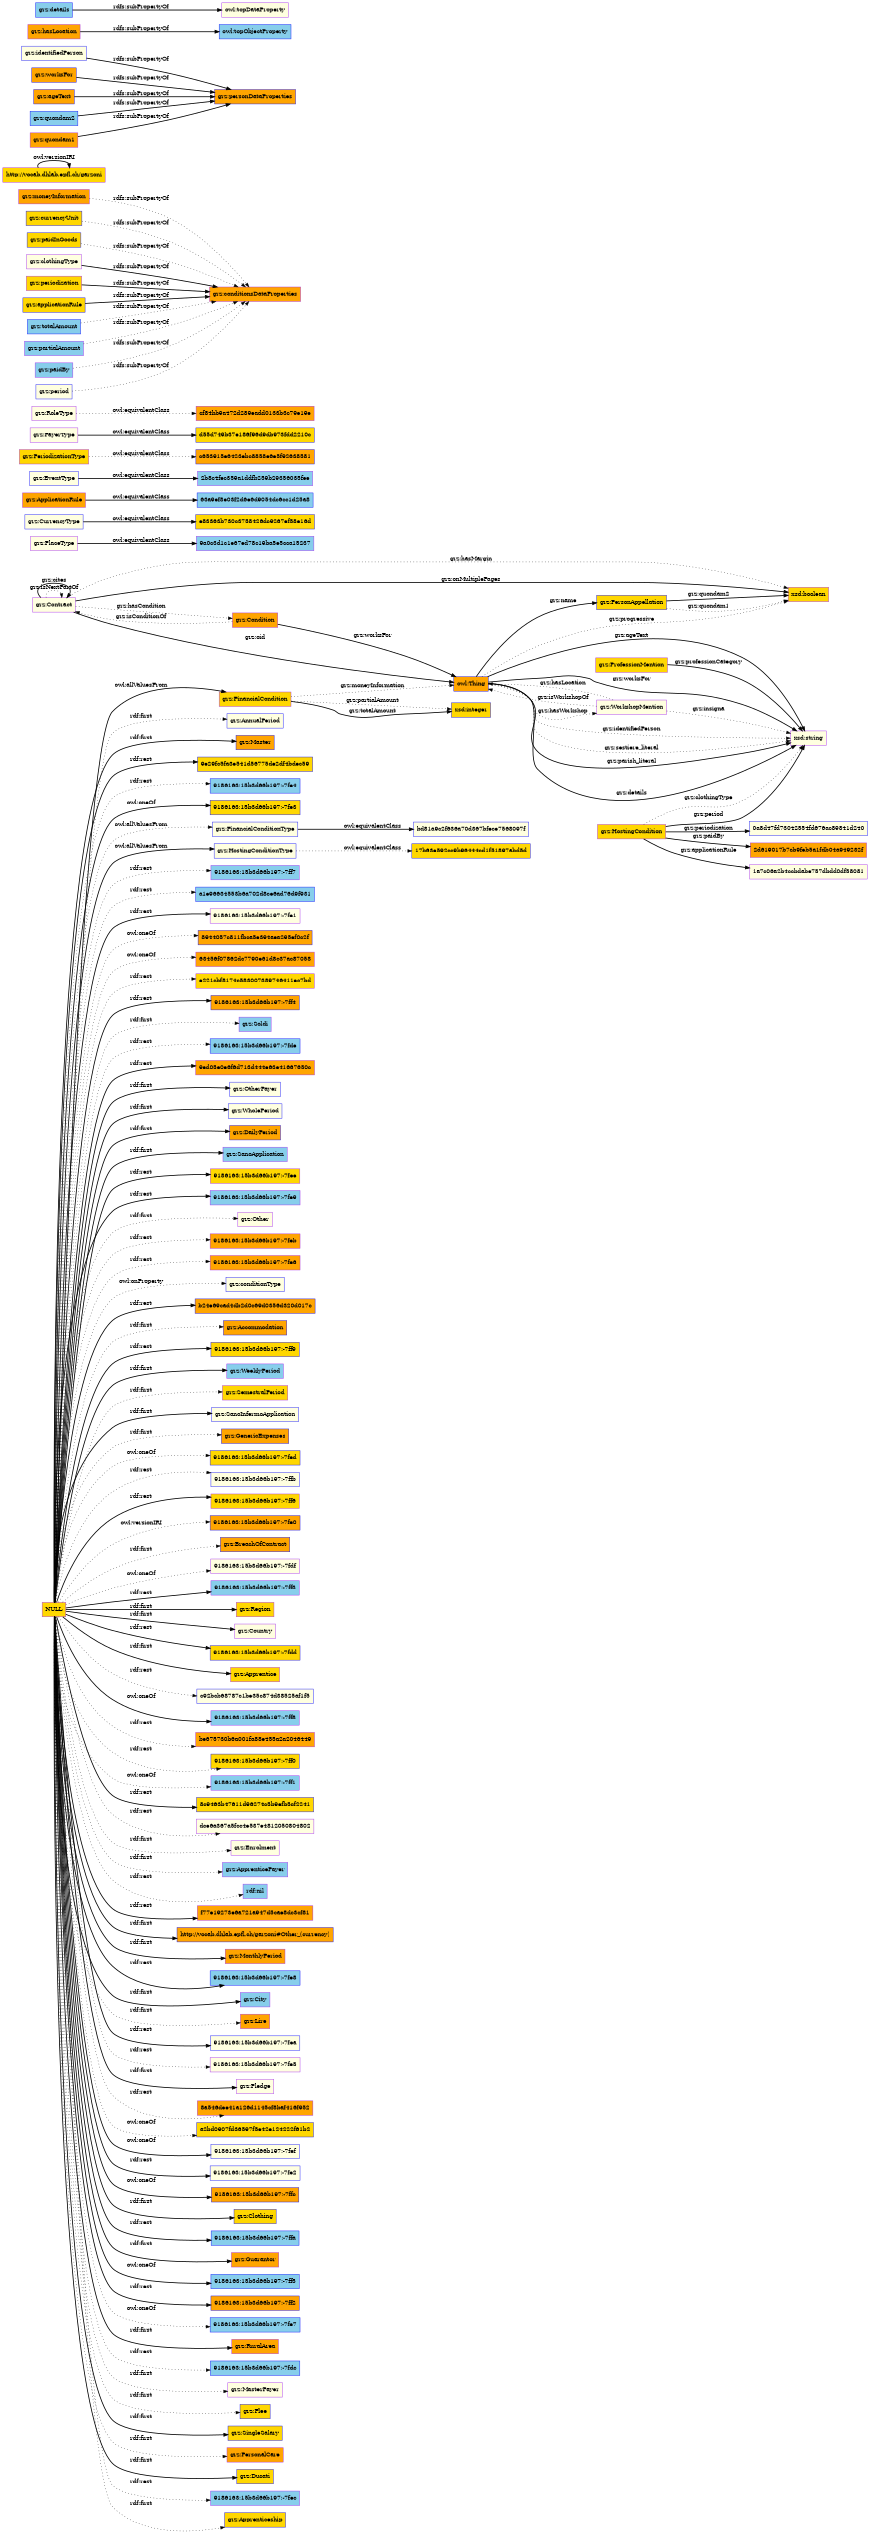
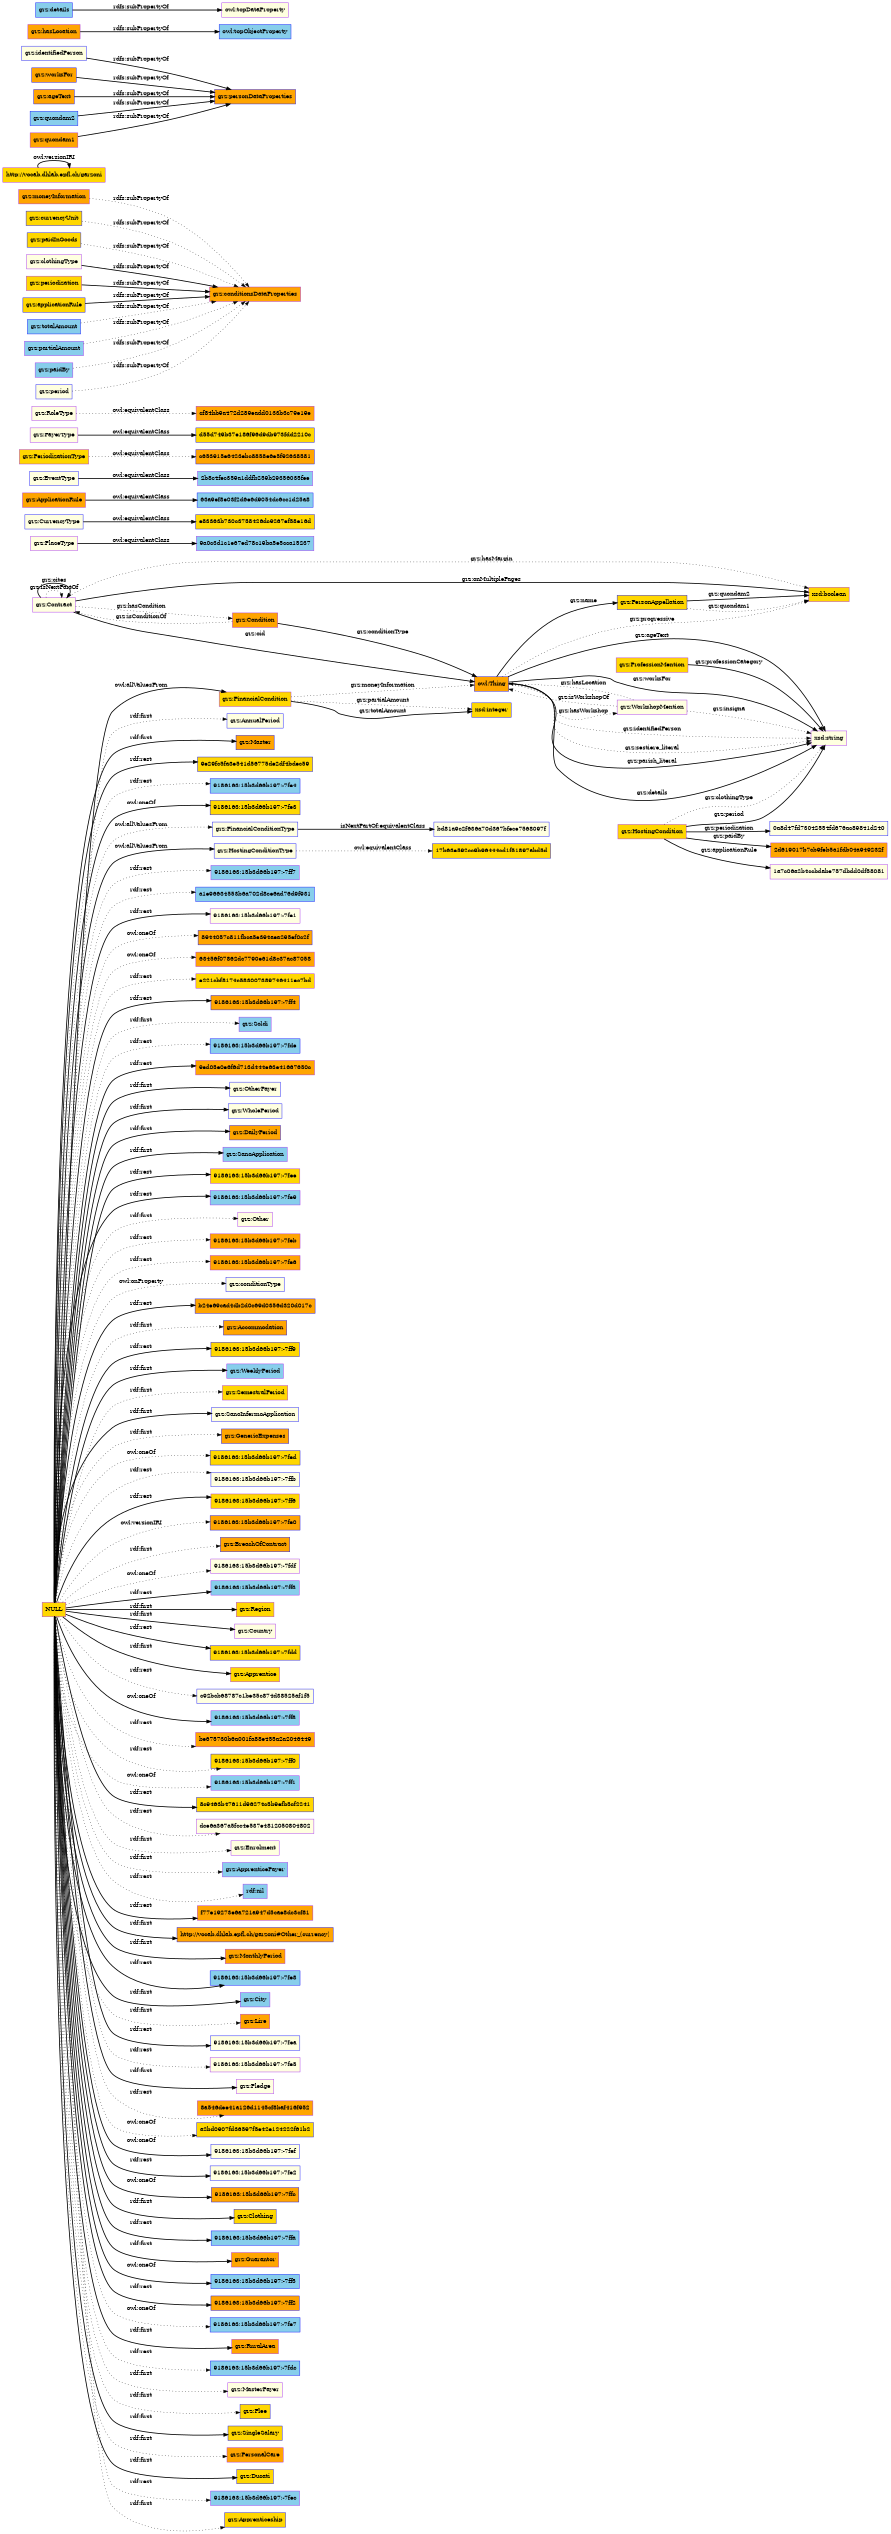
edge "grz:Condition" -> "owl:Thing": label "grz:worksFor" -> "grz:conditionType"
edge "grz:FinancialConditionType" -> "bd81a9c2f636a70d367bfece7568097f": label "owl:equivalentClass" -> "isNextPartOf:equivalentClass"
